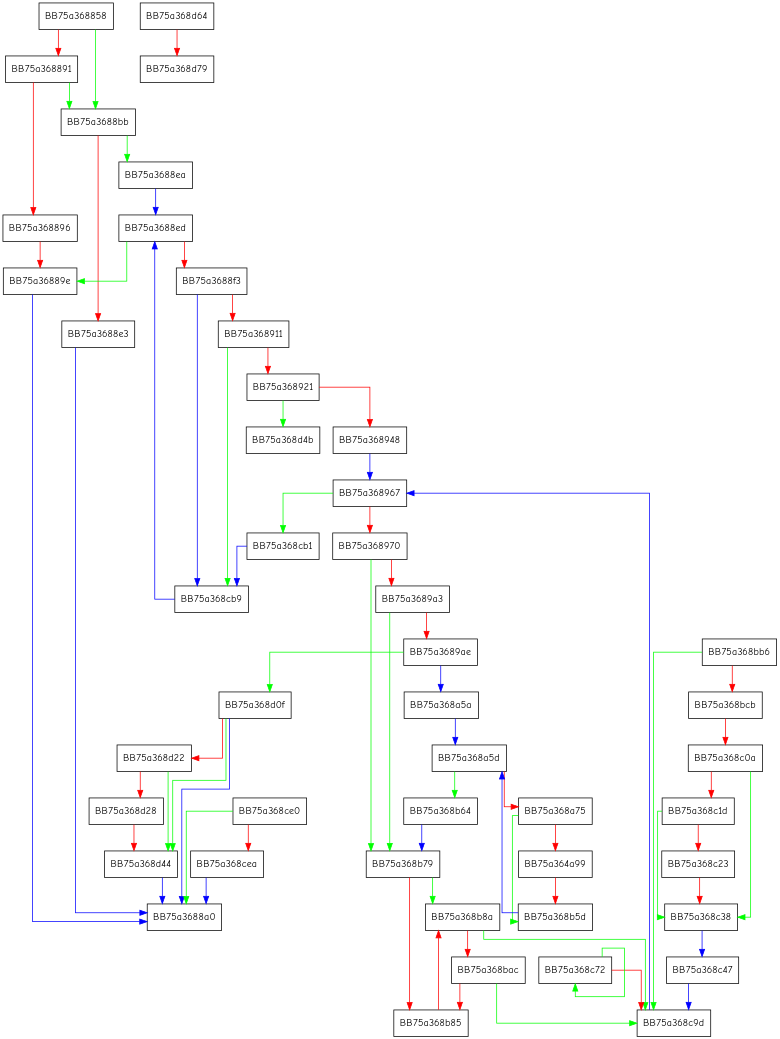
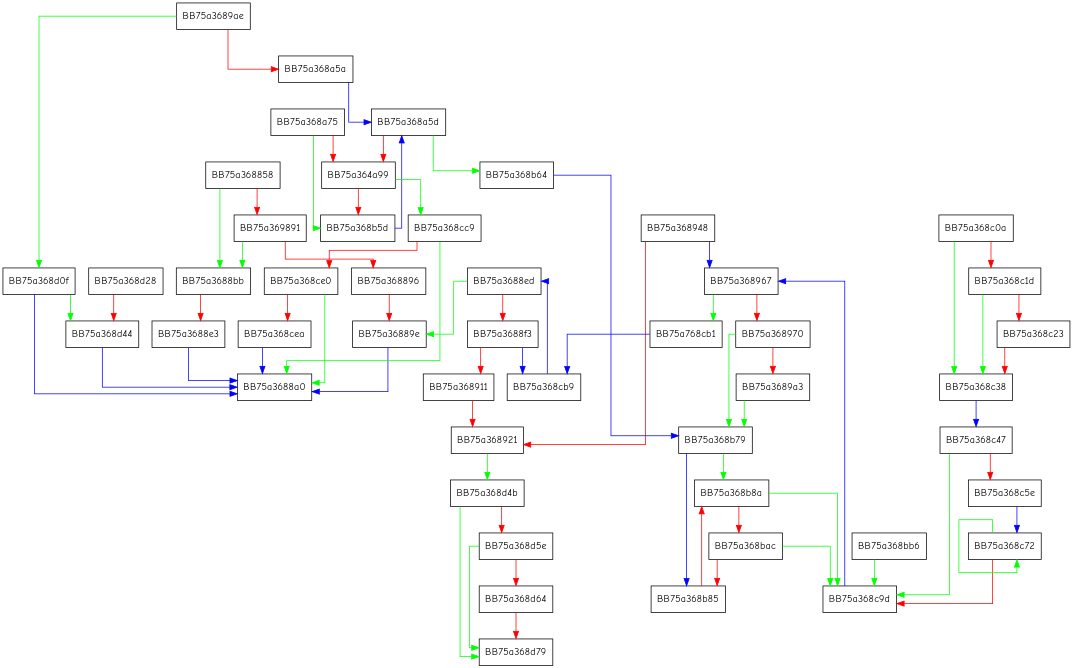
node "BB75a368891": label "BB75a368891" -> "BB75a369891"
node "BB75a3688ea": removed
node "BB75a368cc9": added
edge "BB75a368921" -> "BB75a368948": reversed
edge "BB75a368911" -> "BB75a368cb9": removed
node "BB75a368c5e": added
node "BB75a368cb1": label "BB75a368cb1" -> "BB75a768cb1"
node "BB75a368d5e": added
edge "BB75a368d4b" -> "BB75a368d79": added
edge "BB75a3689a3" -> "BB75a3689ae": removed
edge "BB75a3689ae" -> "BB75a368a5a": color blue -> red
node "BB75a368bcb": removed
node "BB75a368d22": removed
edge "BB75a368a5d" -> "BB75a368a75": now "BB75a368a5d" -> "BB75a364a99"
edge "BB75a368b79" -> "BB75a368b85": color red -> blue
edge "BB75a368c47" -> "BB75a368c9d": color blue -> green
